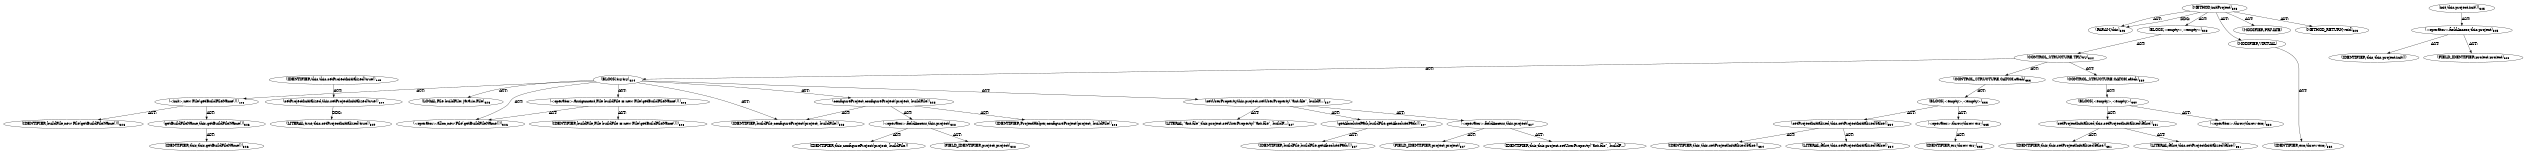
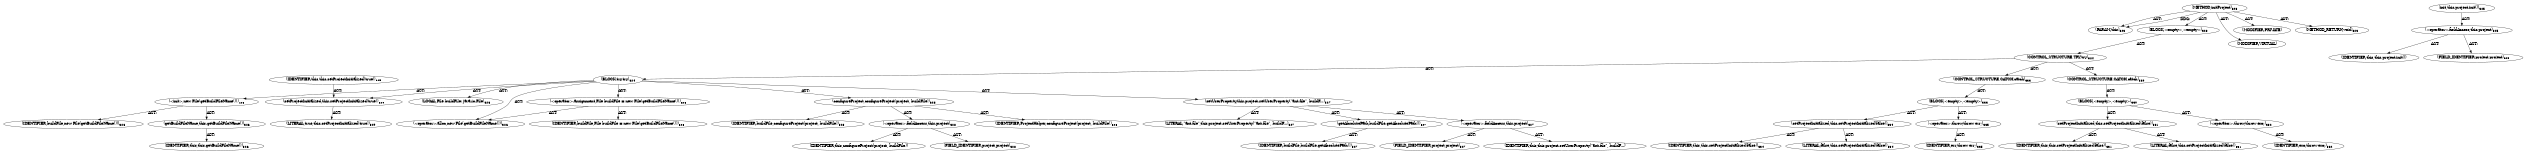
edge "(MODIFIER,VIRTUAL)" -> "(IDENTIFIER,exc,throw exc;)": now "(<operator>.throw,throw exc;)" -> "(IDENTIFIER,exc,throw exc;)"
edge "(BLOCK,try,try)" -> "(IDENTIFIER,buildFile,configureProject(project, buildFile))": now "(BLOCK,try,try)" -> "(setProjectInitialized,this.setProjectInitialized(true))"
edge "(setProjectInitialized,this.setProjectInitialized(true))" -> "(LITERAL,true,this.setProjectInitialized(true))": label "DDG: " -> "AST: "
